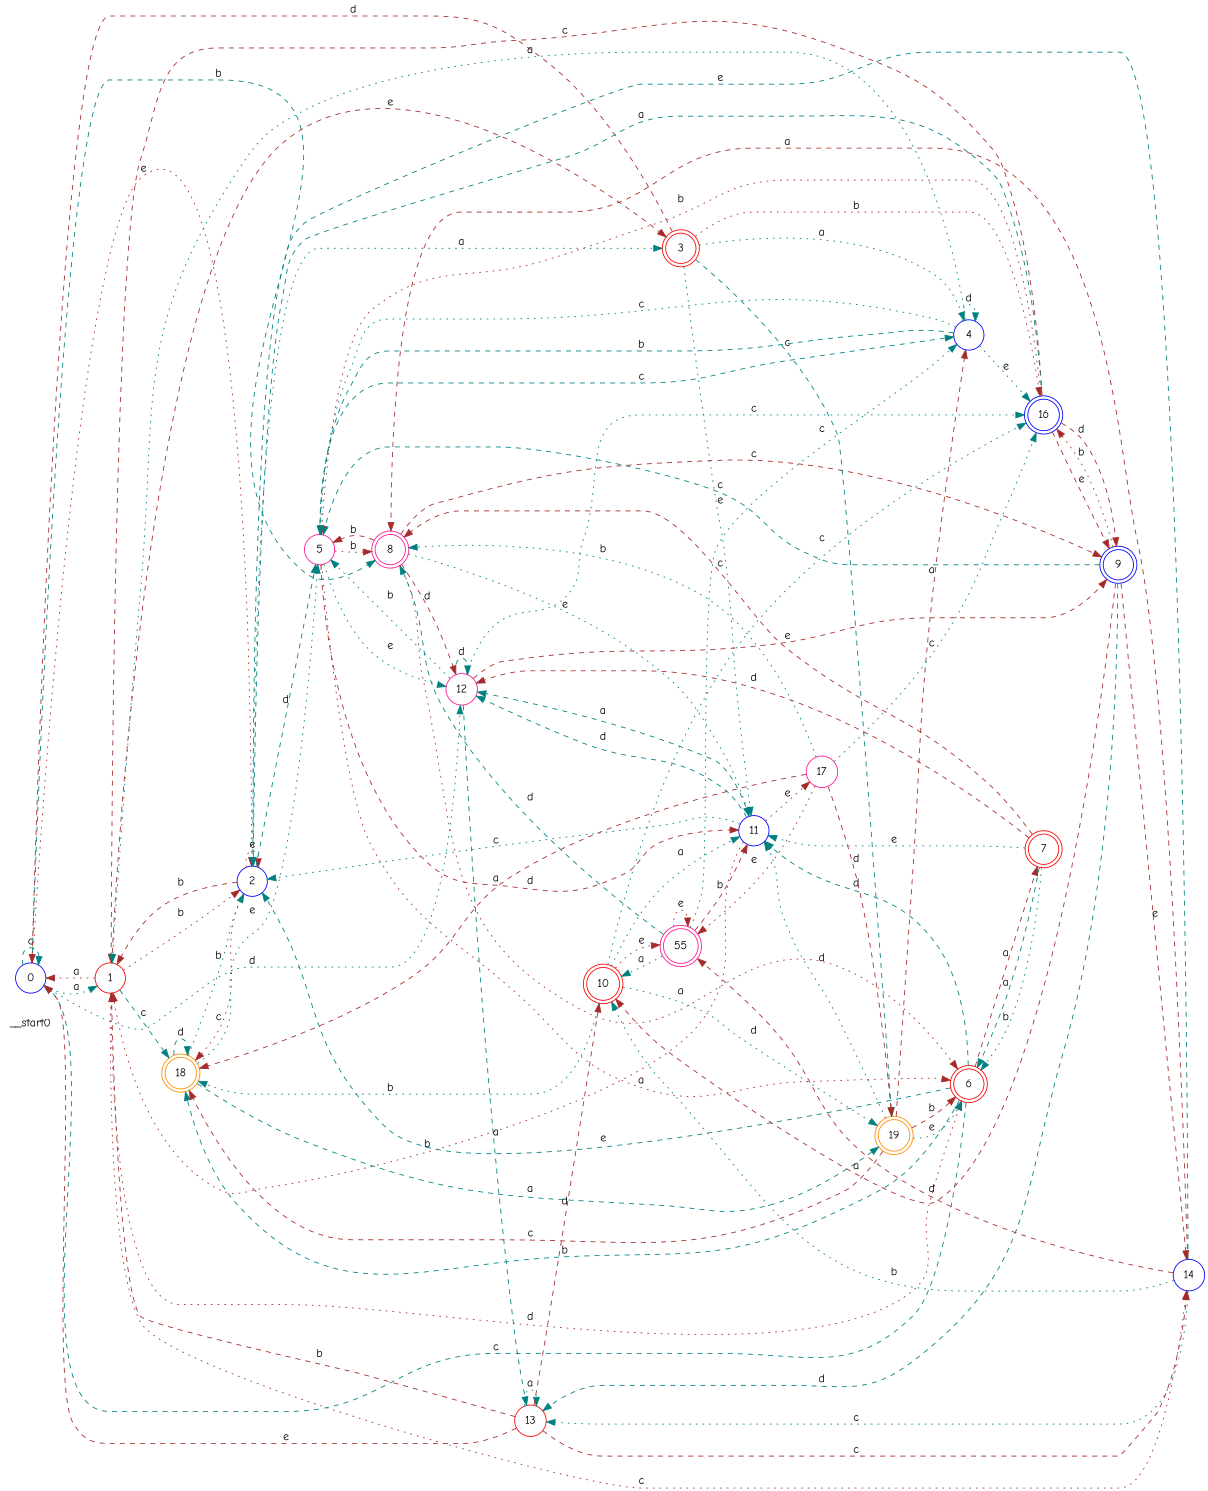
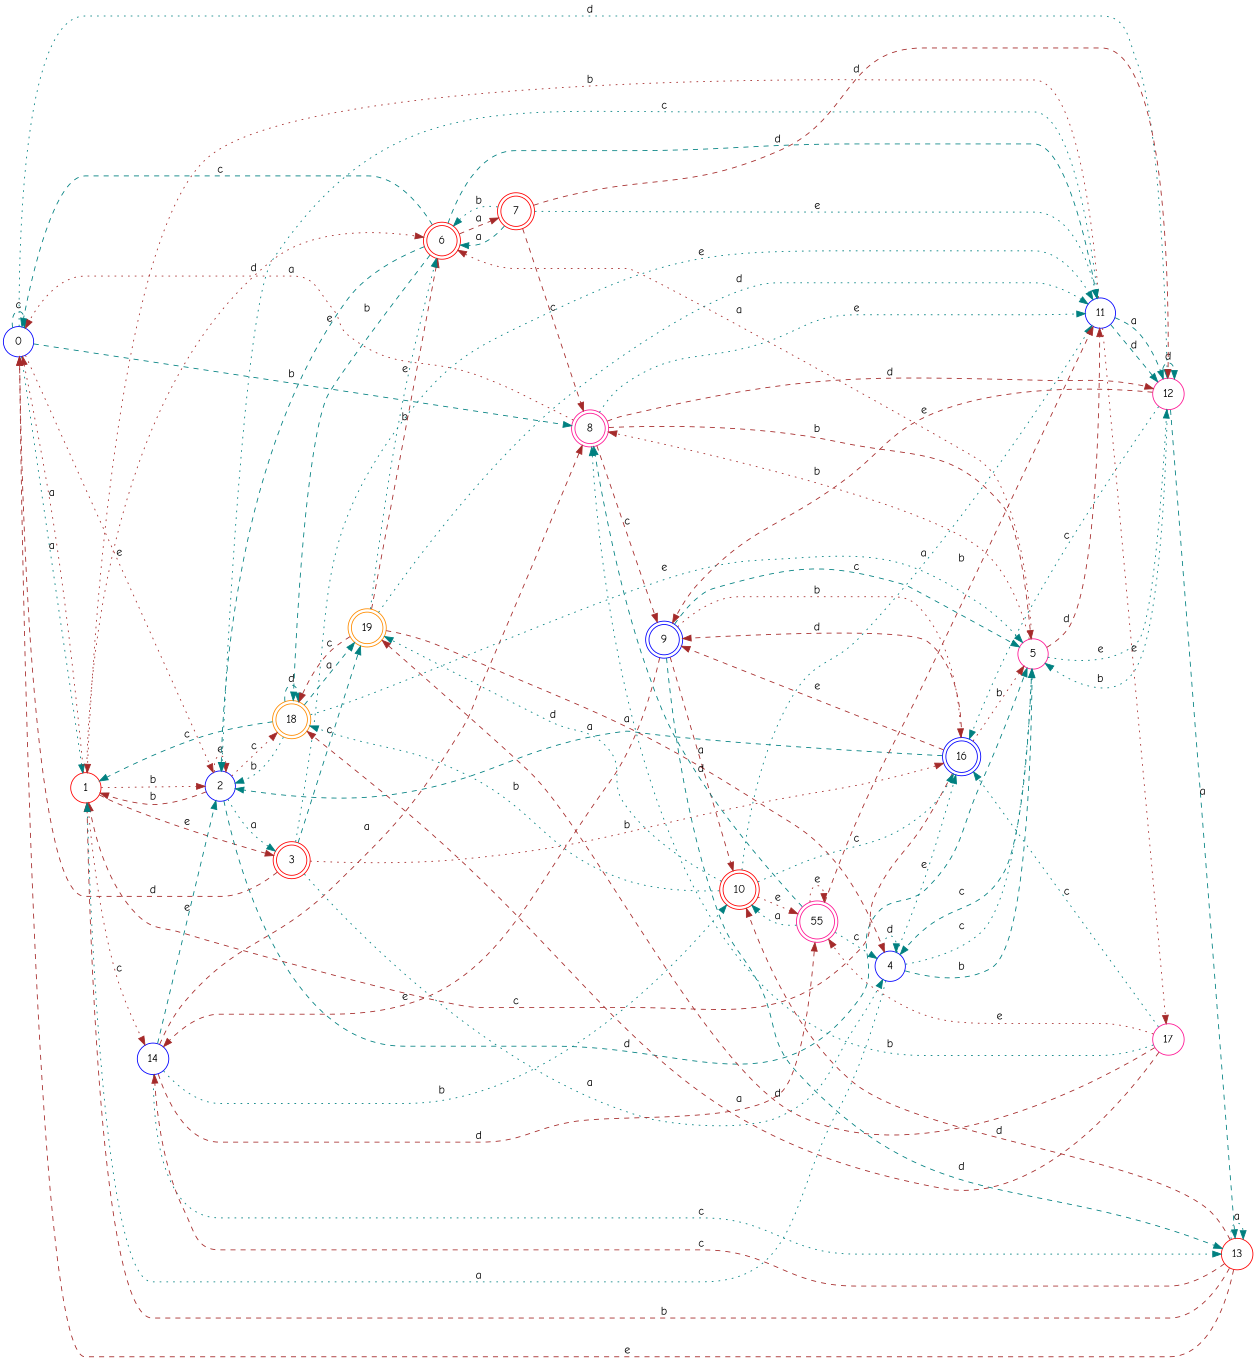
edge "8" -> "6": now "8" -> "0"
edge "1" -> "18": reversed
node "__start0": removed
